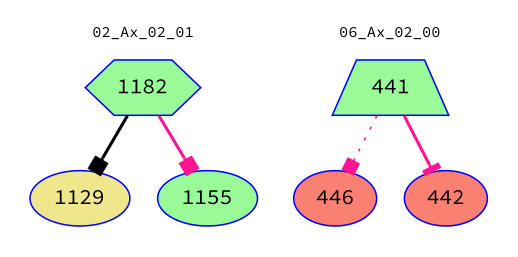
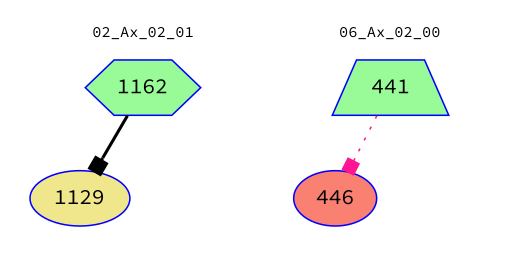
node "1182": label "1182" -> "1162"
node "1155": removed
node "442": removed
